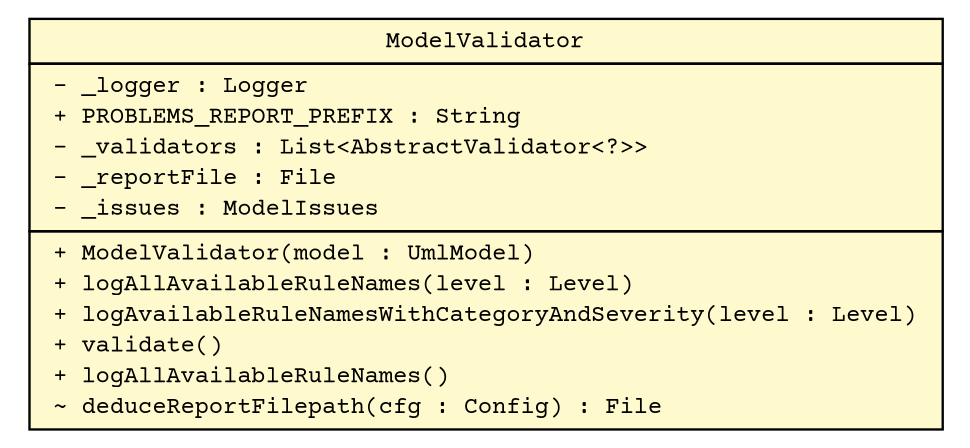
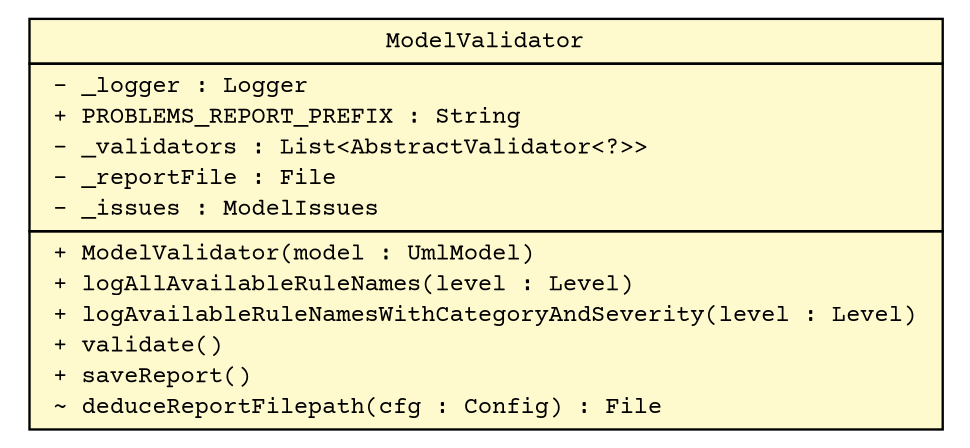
node "ModelValidator": text "+ logAllAvailableRuleNames()" -> "+ saveReport()"
